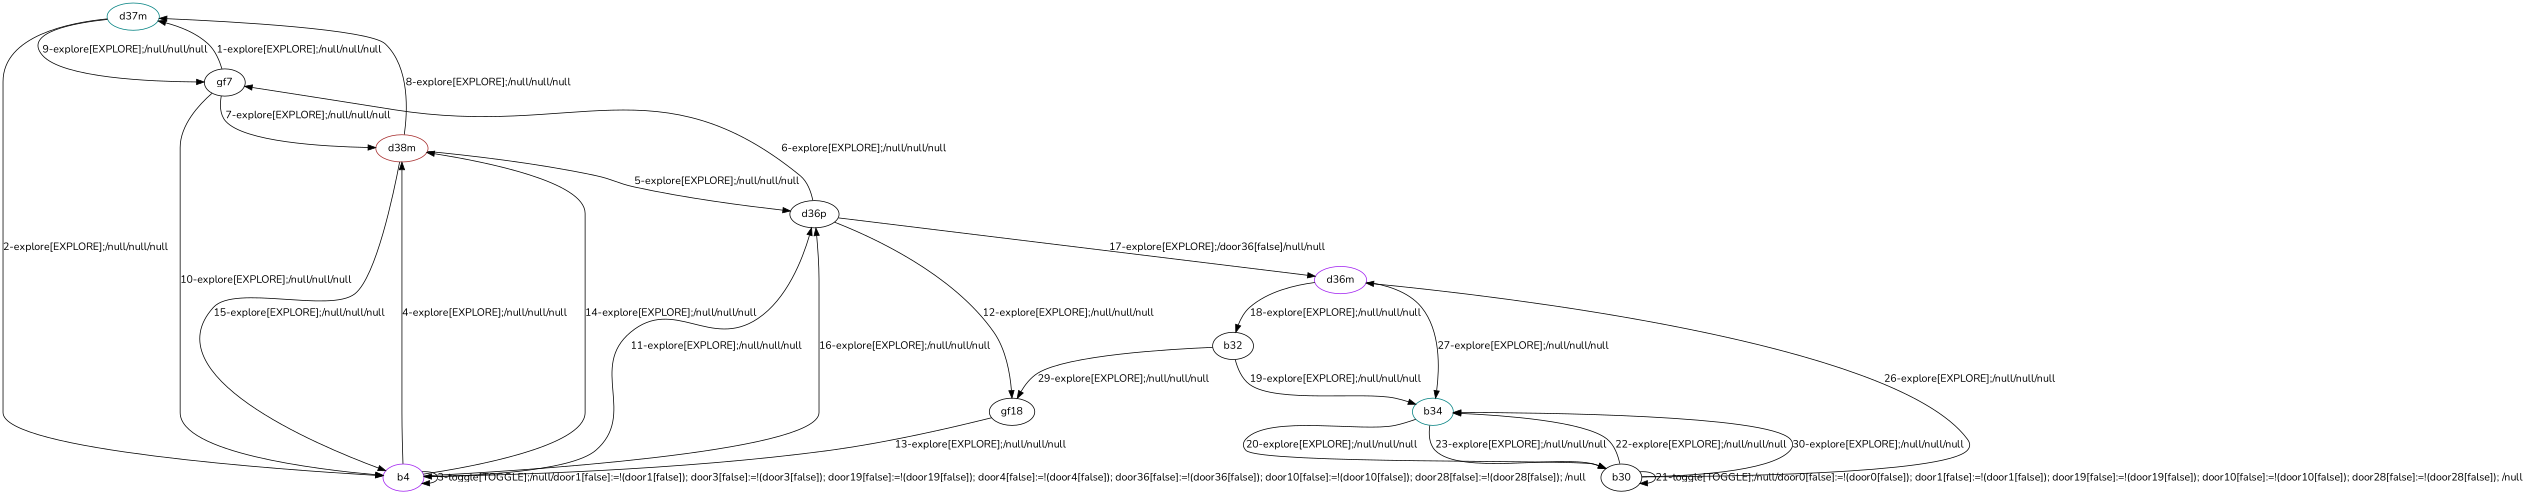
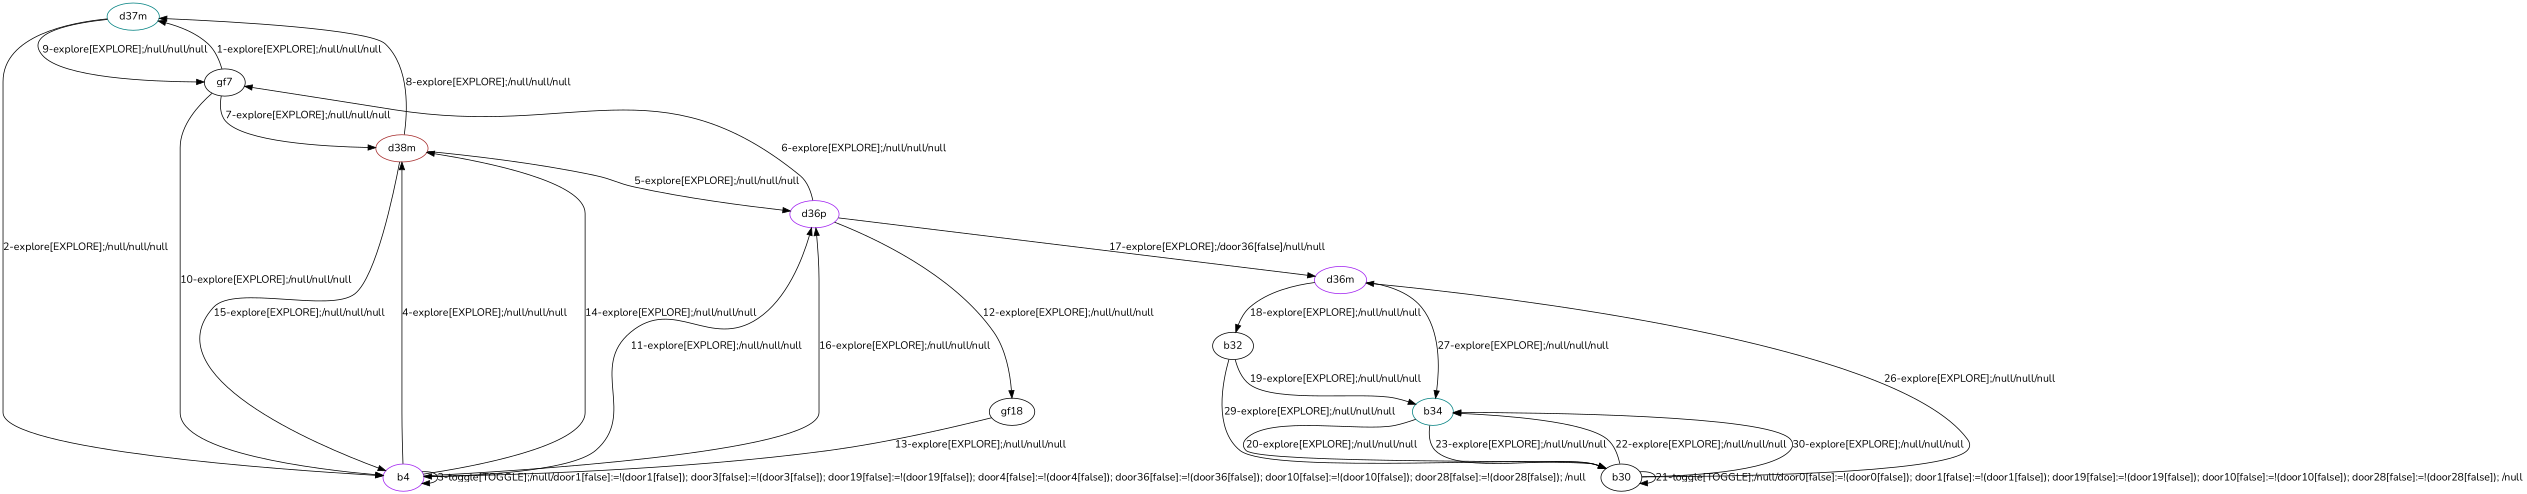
node "d36p": color black -> purple
edge "b32" -> "gf18": now "b32" -> "b30"
